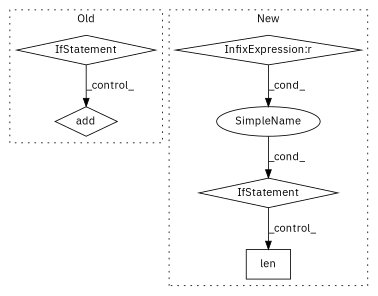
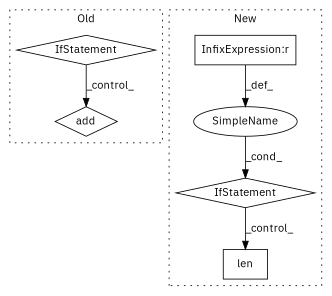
node "InfixExpression:r": shape diamond -> box
edge "InfixExpression:r" -> "SimpleName": label "_cond_" -> "_def_"
